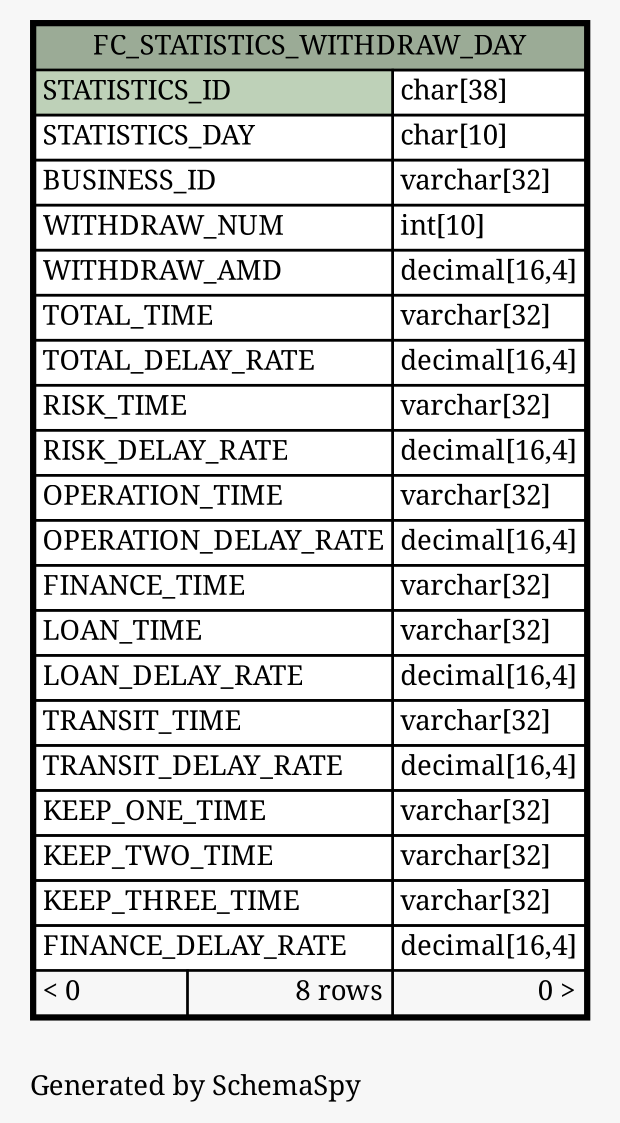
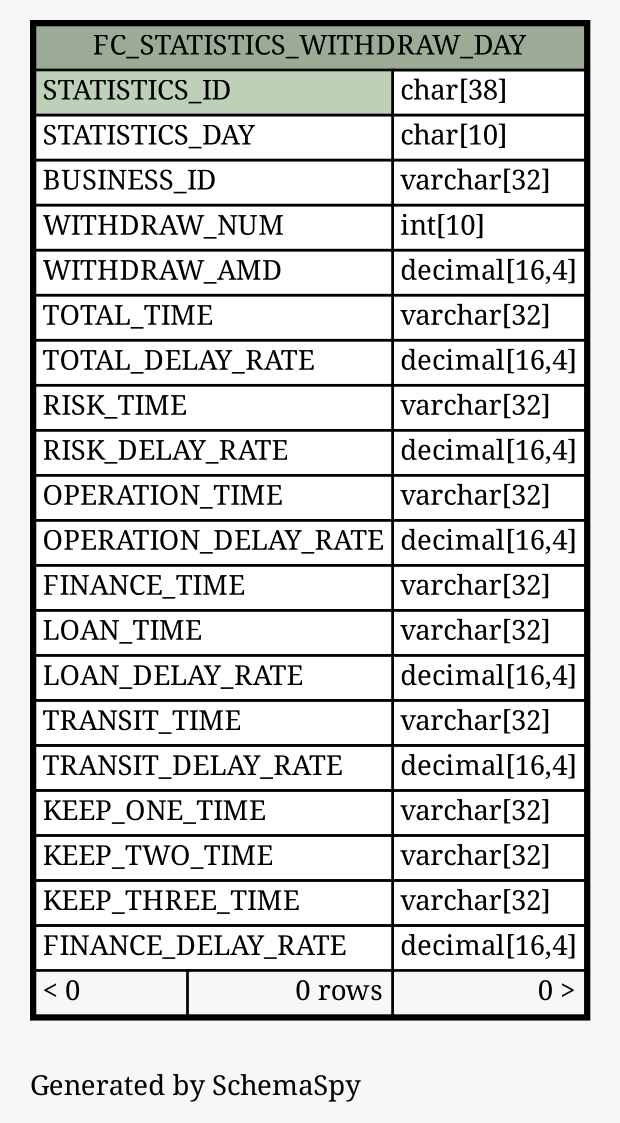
node "FC_STATISTICS_WITHDRAW_DAY": text "8 rows" -> "0 rows"
